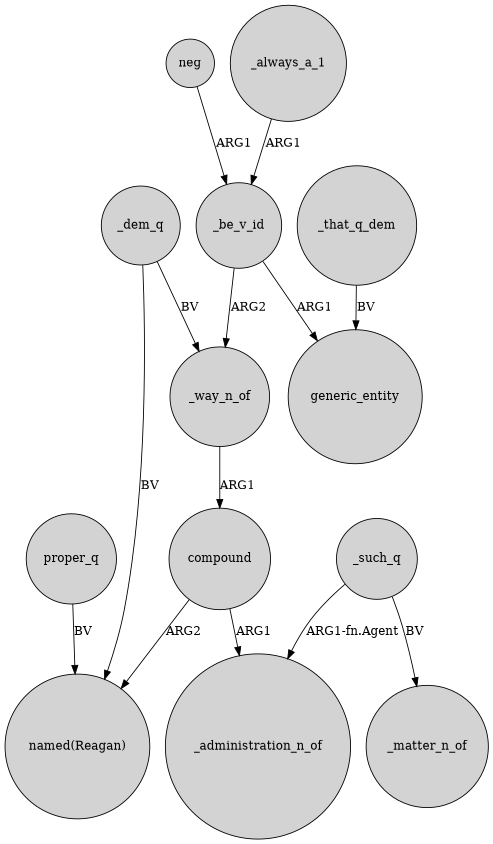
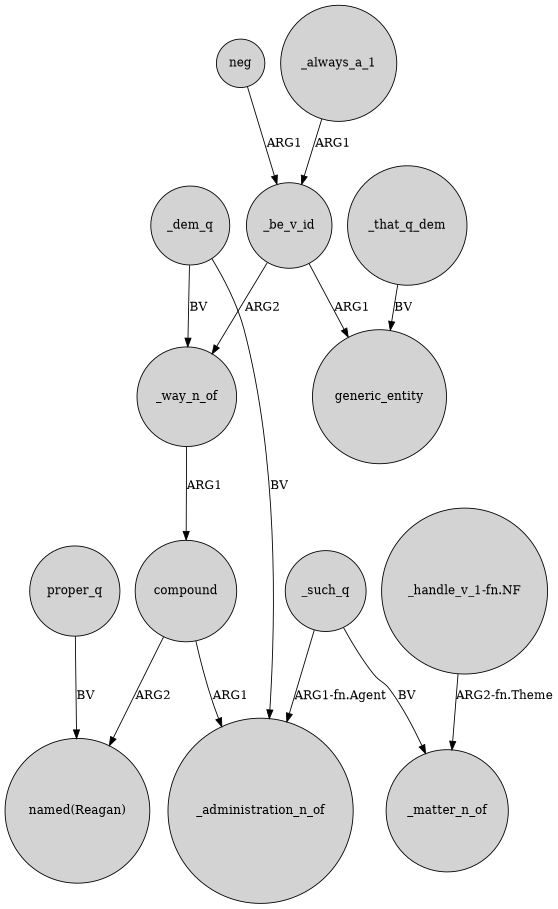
edge "_dem_q" -> "named(Reagan)": now "_dem_q" -> "_administration_n_of"
node "_handle_v_1-fn.NF": added
